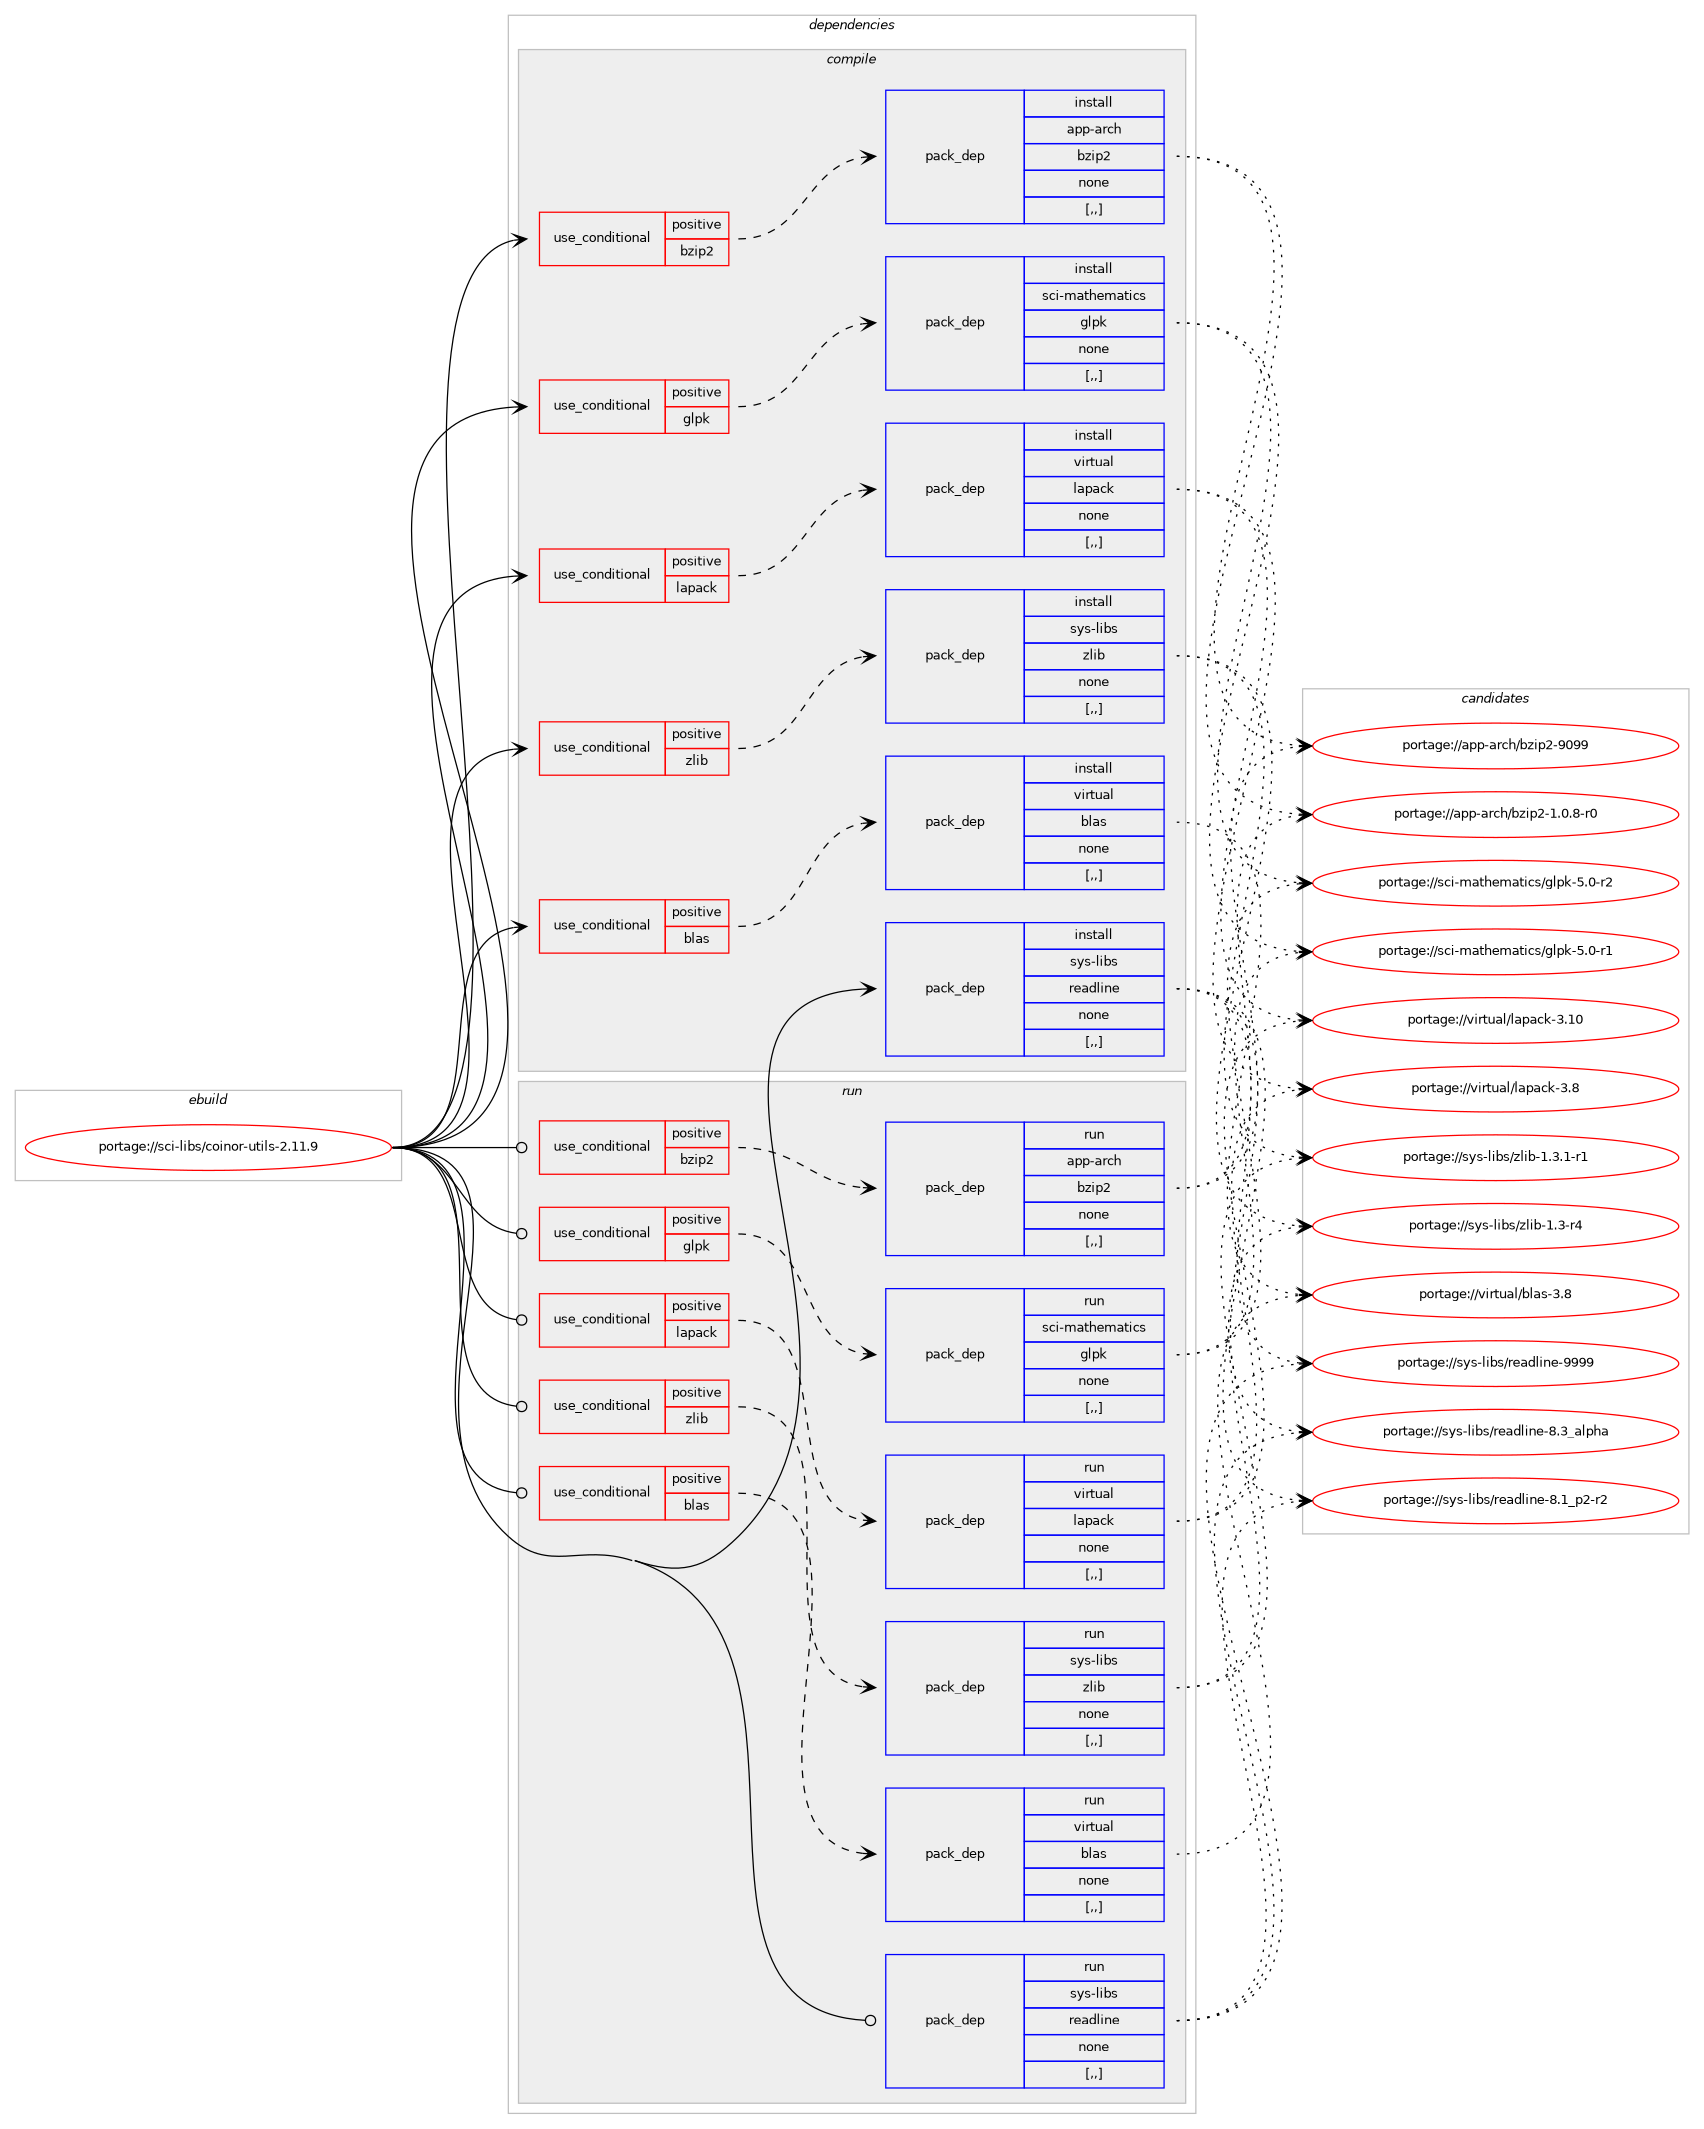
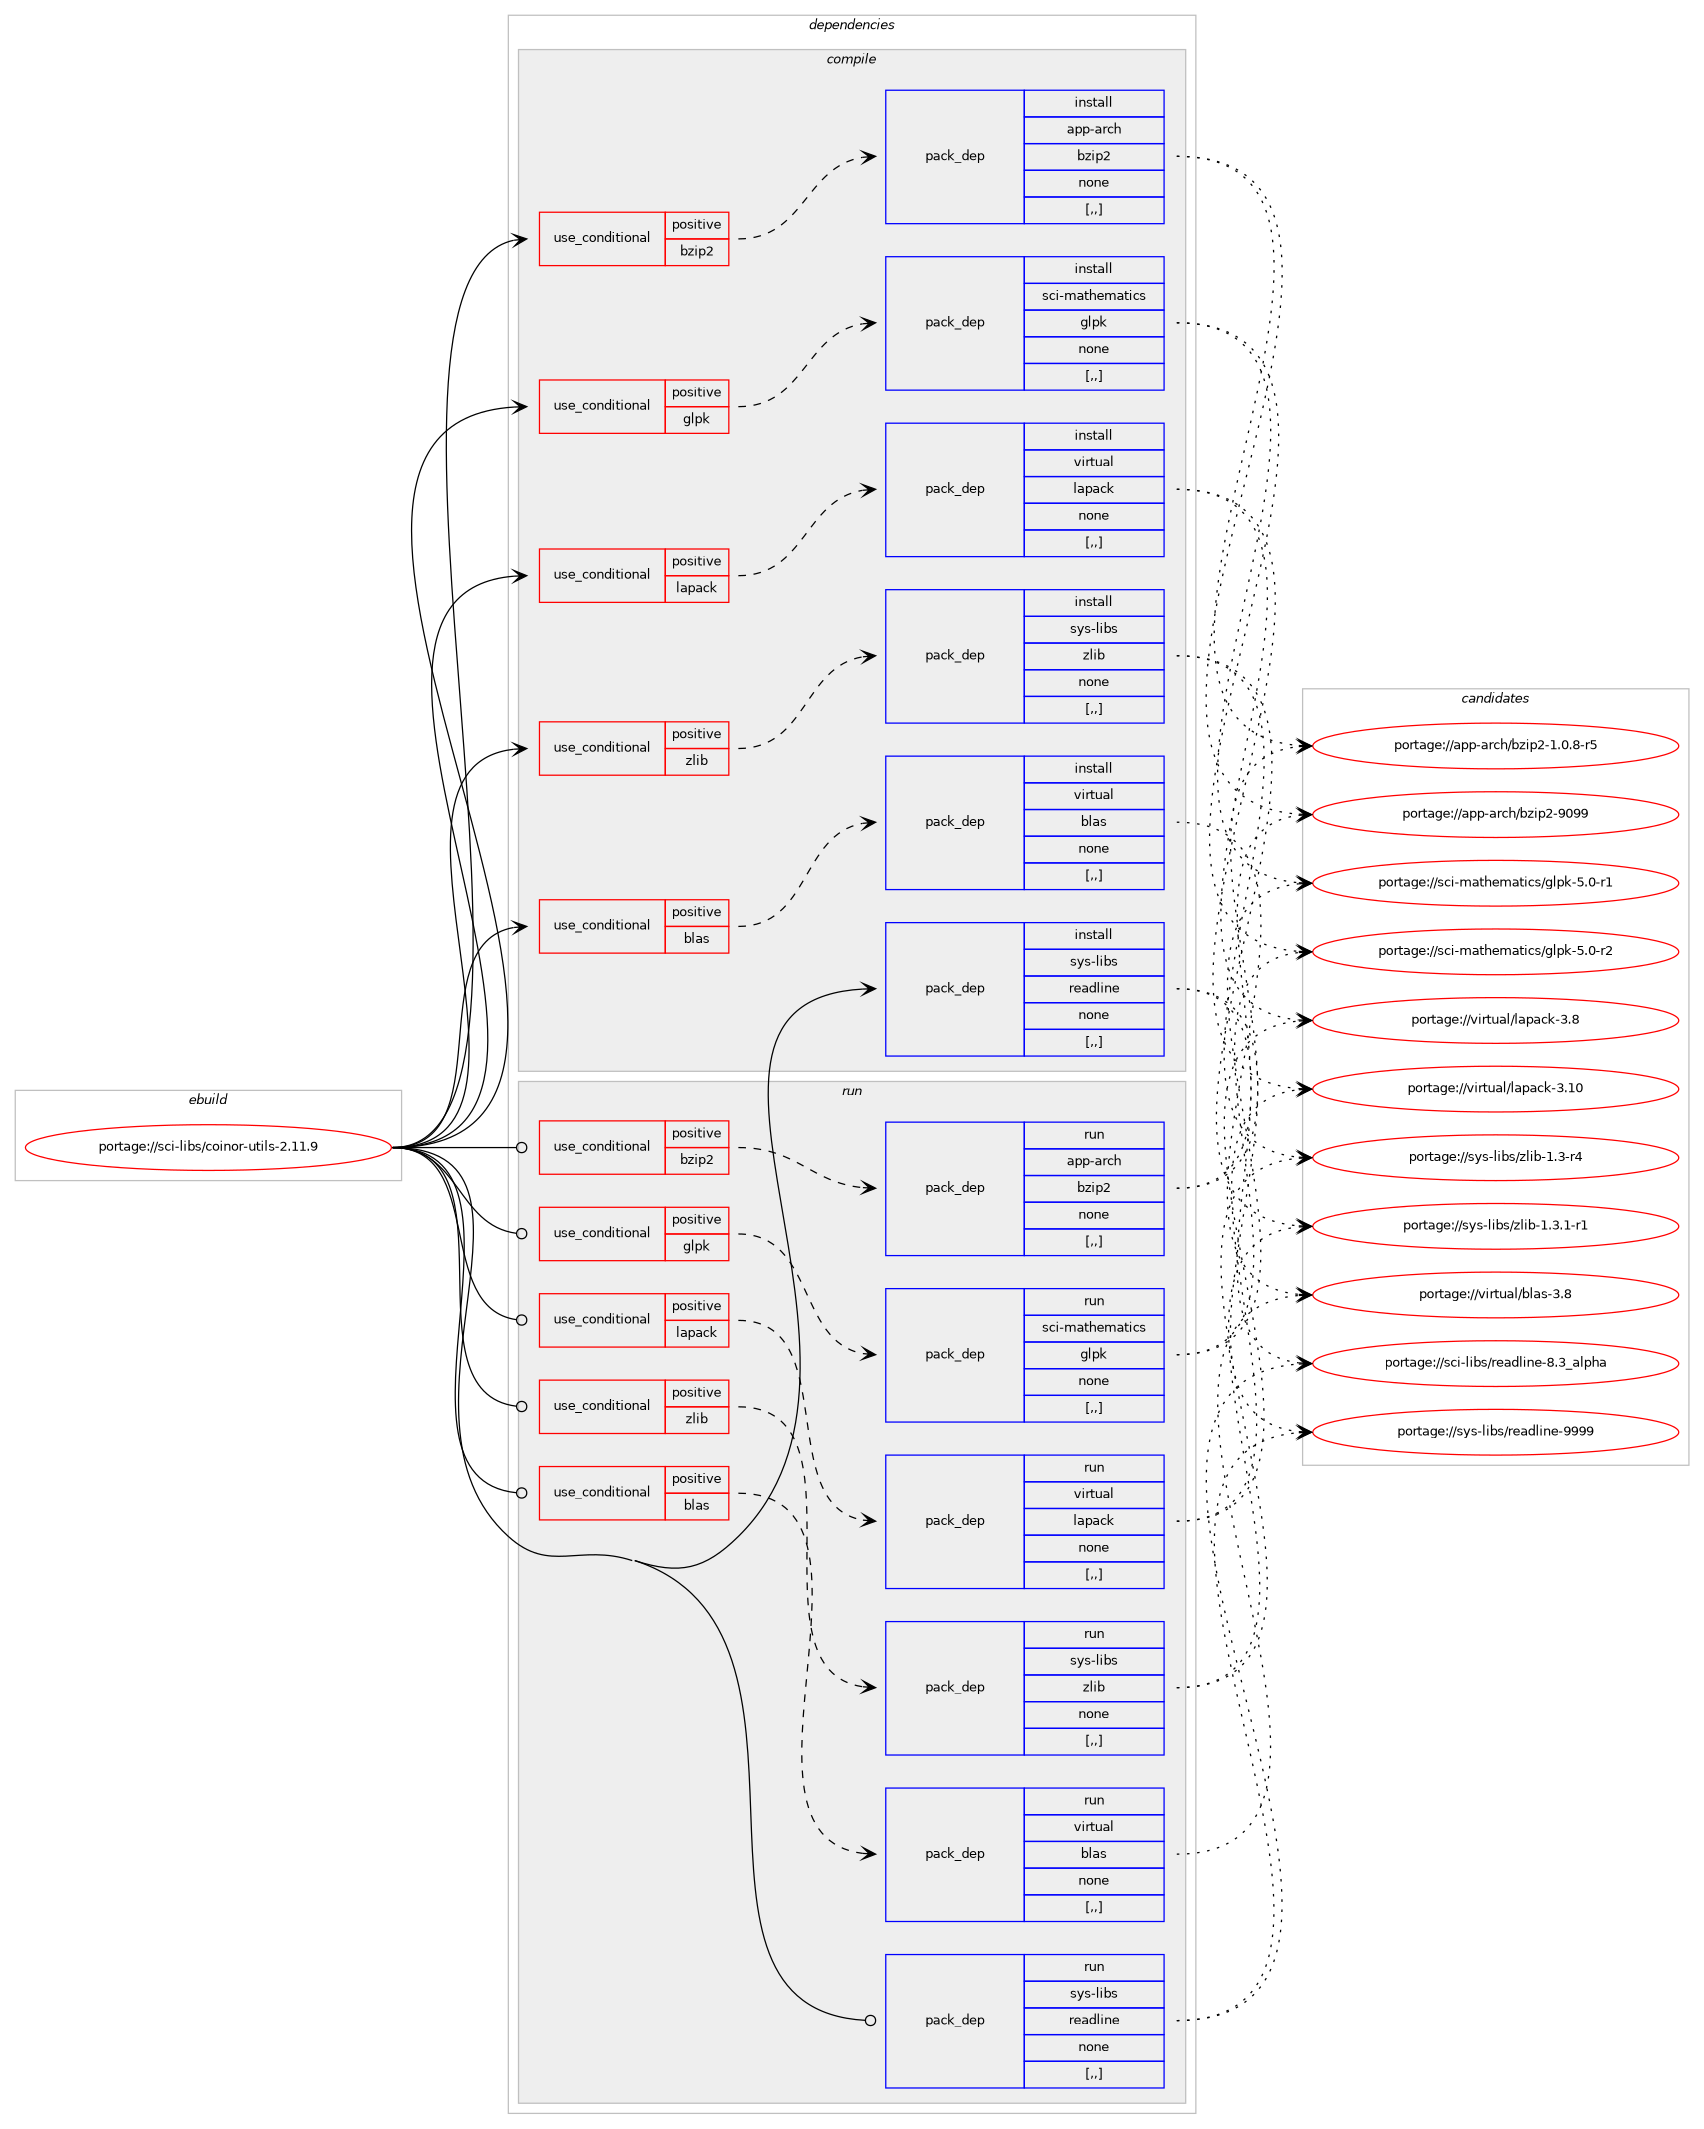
node "portage://app-arch/bzip2-1.0.8-r0": label "portage://app-arch/bzip2-1.0.8-r0" -> "portage://app-arch/bzip2-1.0.8-r5"
node "portage://sys-libs/readline-8.3_alpha": label "portage://sys-libs/readline-8.3_alpha" -> "portage://sci-libs/readline-8.3_alpha"
node "portage://sys-libs/readline-8.1_p2-r2": removed
